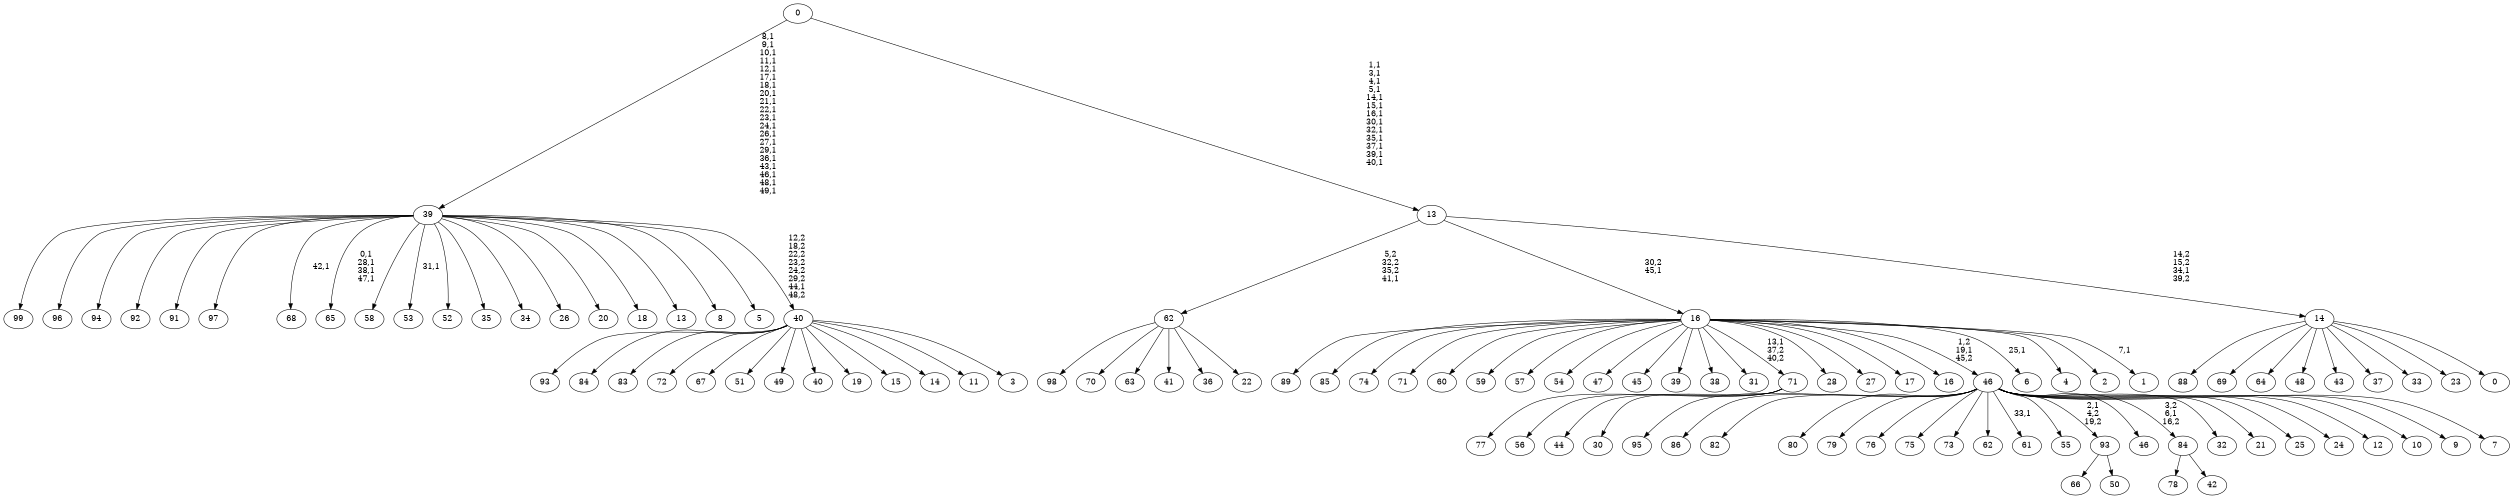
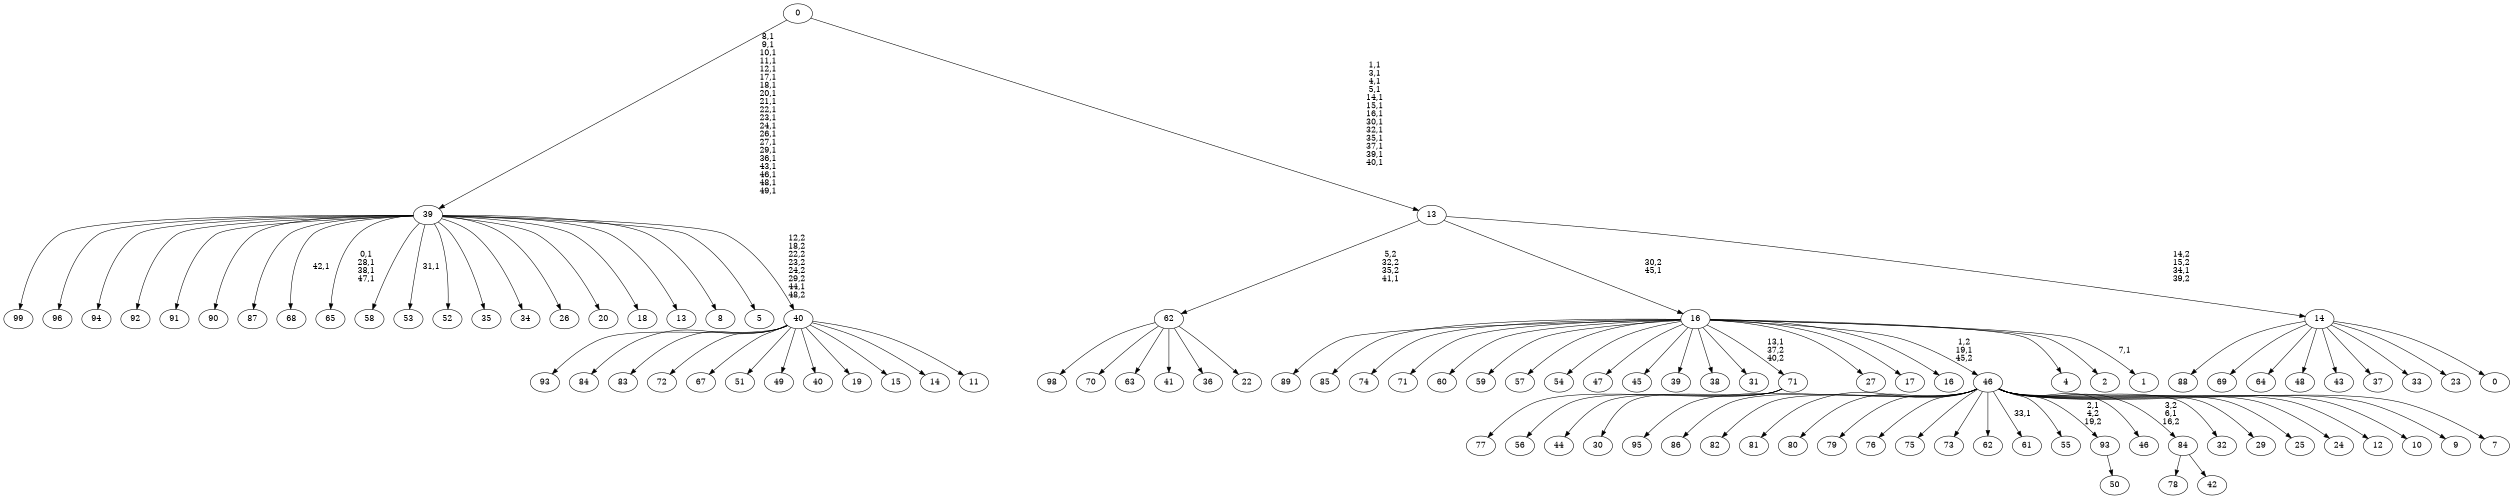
node "97": label "97" -> "90"
node "87": added
node "3": removed
node "28": removed
node "6": removed
node "81": added
node "21": label "21" -> "29"
node "66": removed
